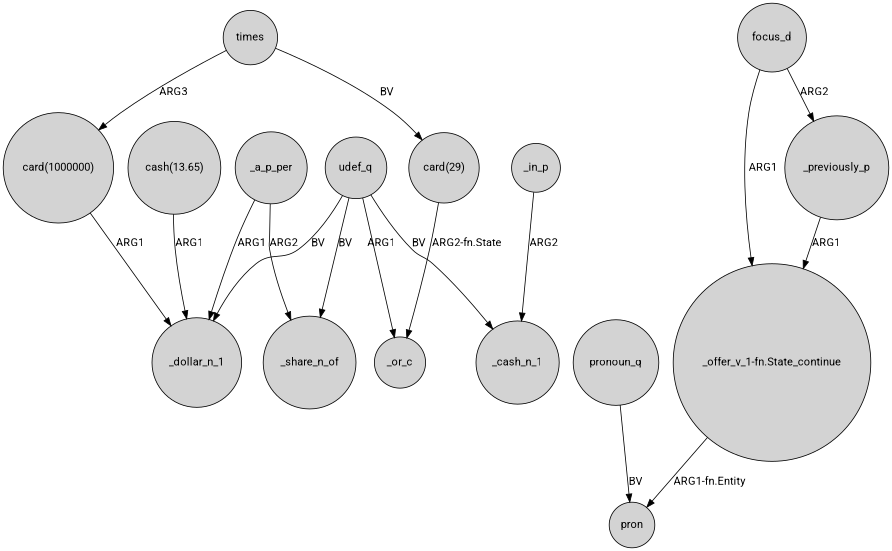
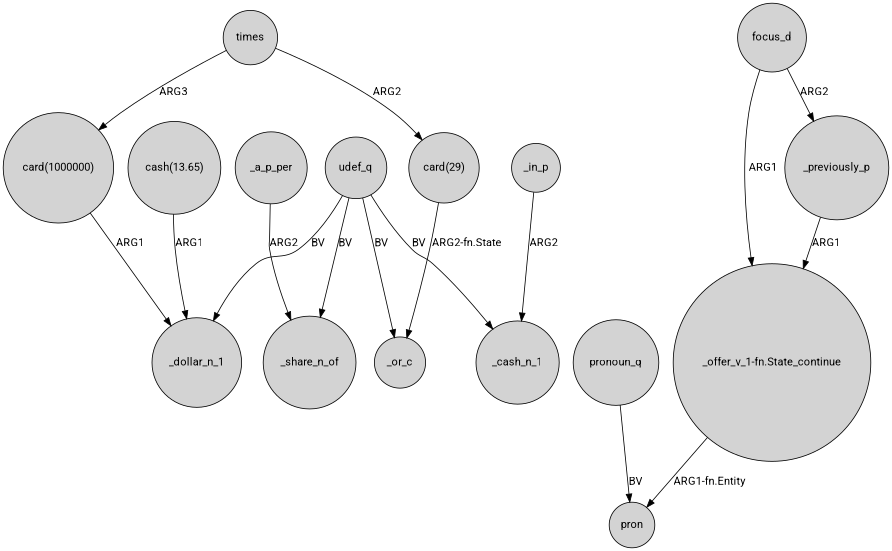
edge "times" -> "card(29)": label "BV" -> "ARG2"
edge "udef_q" -> "_or_c": label "ARG1" -> "BV"
edge "_a_p_per" -> "_dollar_n_1": removed, label "ARG1"
